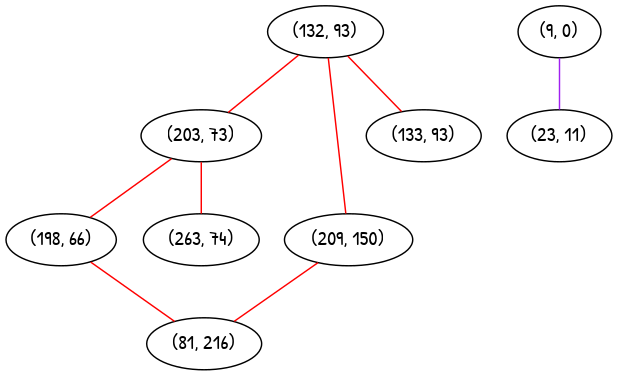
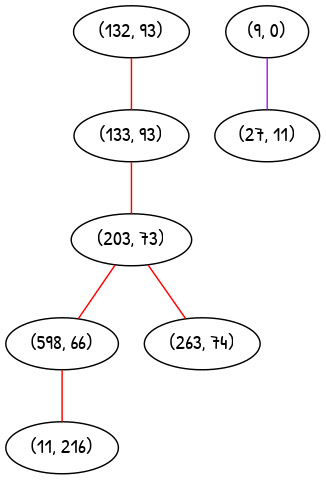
edge "(132, 93)" -- "(203, 73)": now "(133, 93)" -- "(203, 73)"
node "(23, 11)": label "(23, 11)" -> "(27, 11)"
node "(198, 66)": label "(198, 66)" -> "(598, 66)"
node "(209, 150)": removed
node "(81, 216)": label "(81, 216)" -> "(11, 216)"
